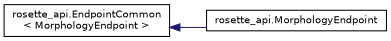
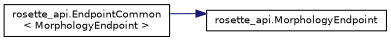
edge "rosette_api.MorphologyEndpoint" -> "rosette_api.EndpointCommon < MorphologyEndpoint >": reversed
